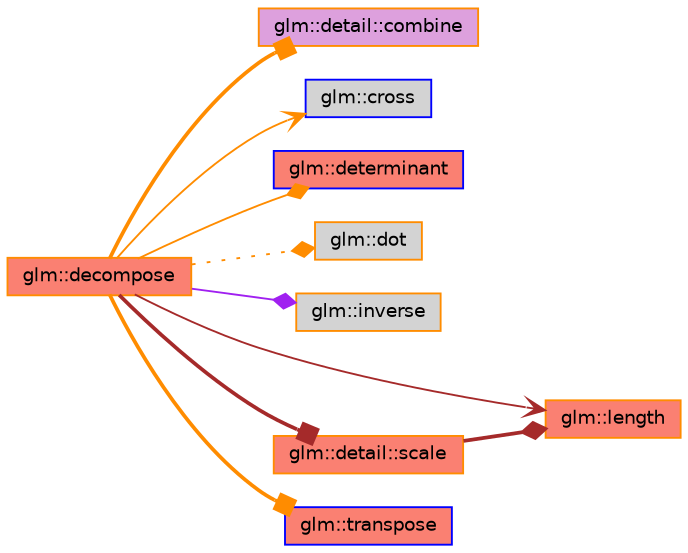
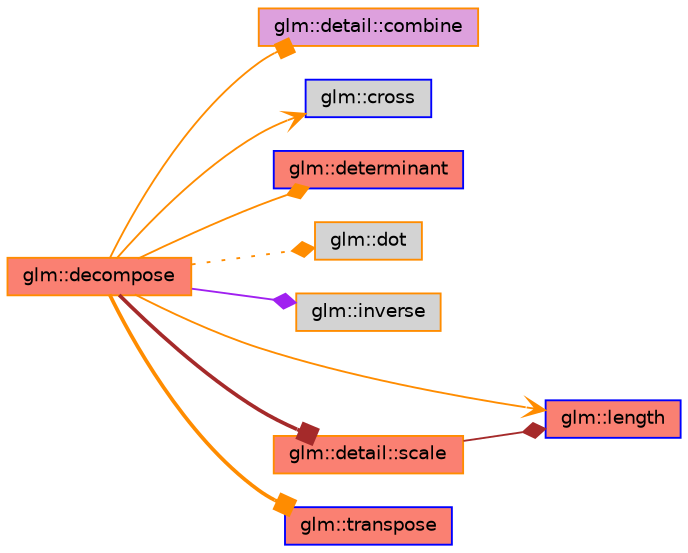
edge "glm::decompose" -> "glm::detail::combine": style bold -> solid
edge "glm::decompose" -> "glm::length": color brown -> darkorange
node "glm::length": color darkorange -> blue
edge "glm::detail::scale" -> "glm::length": style bold -> solid
